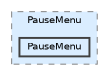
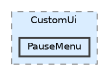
cluster "PauseMenu": label "PauseMenu" -> "CustomUi"
